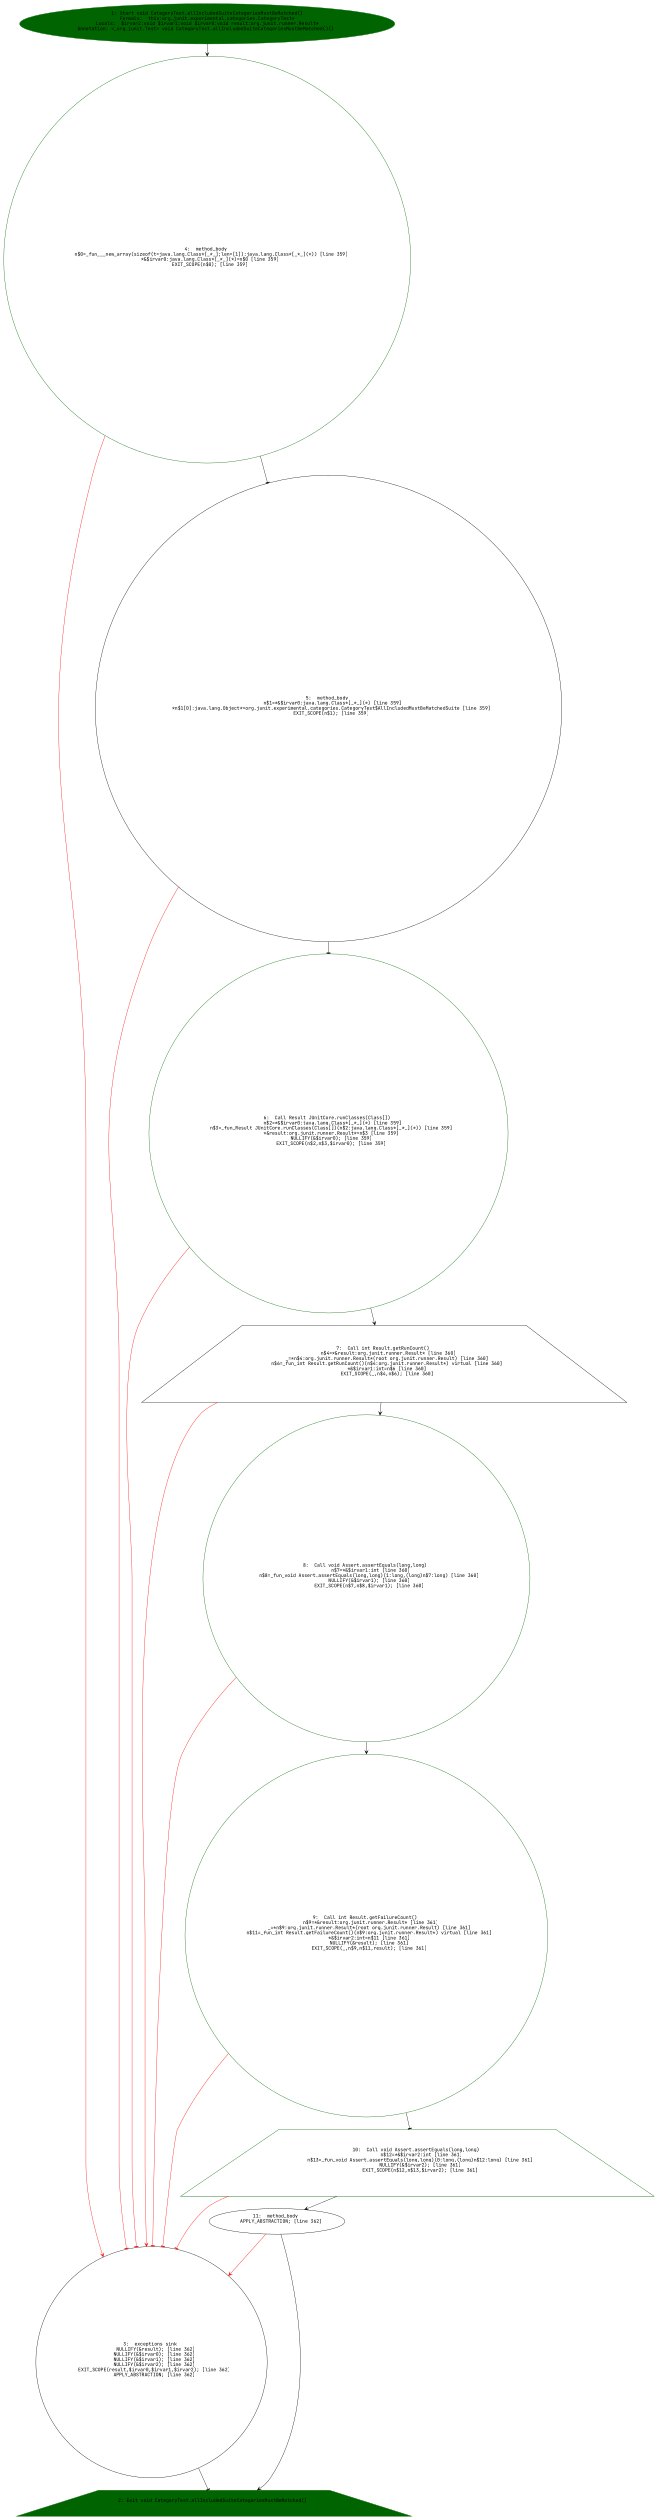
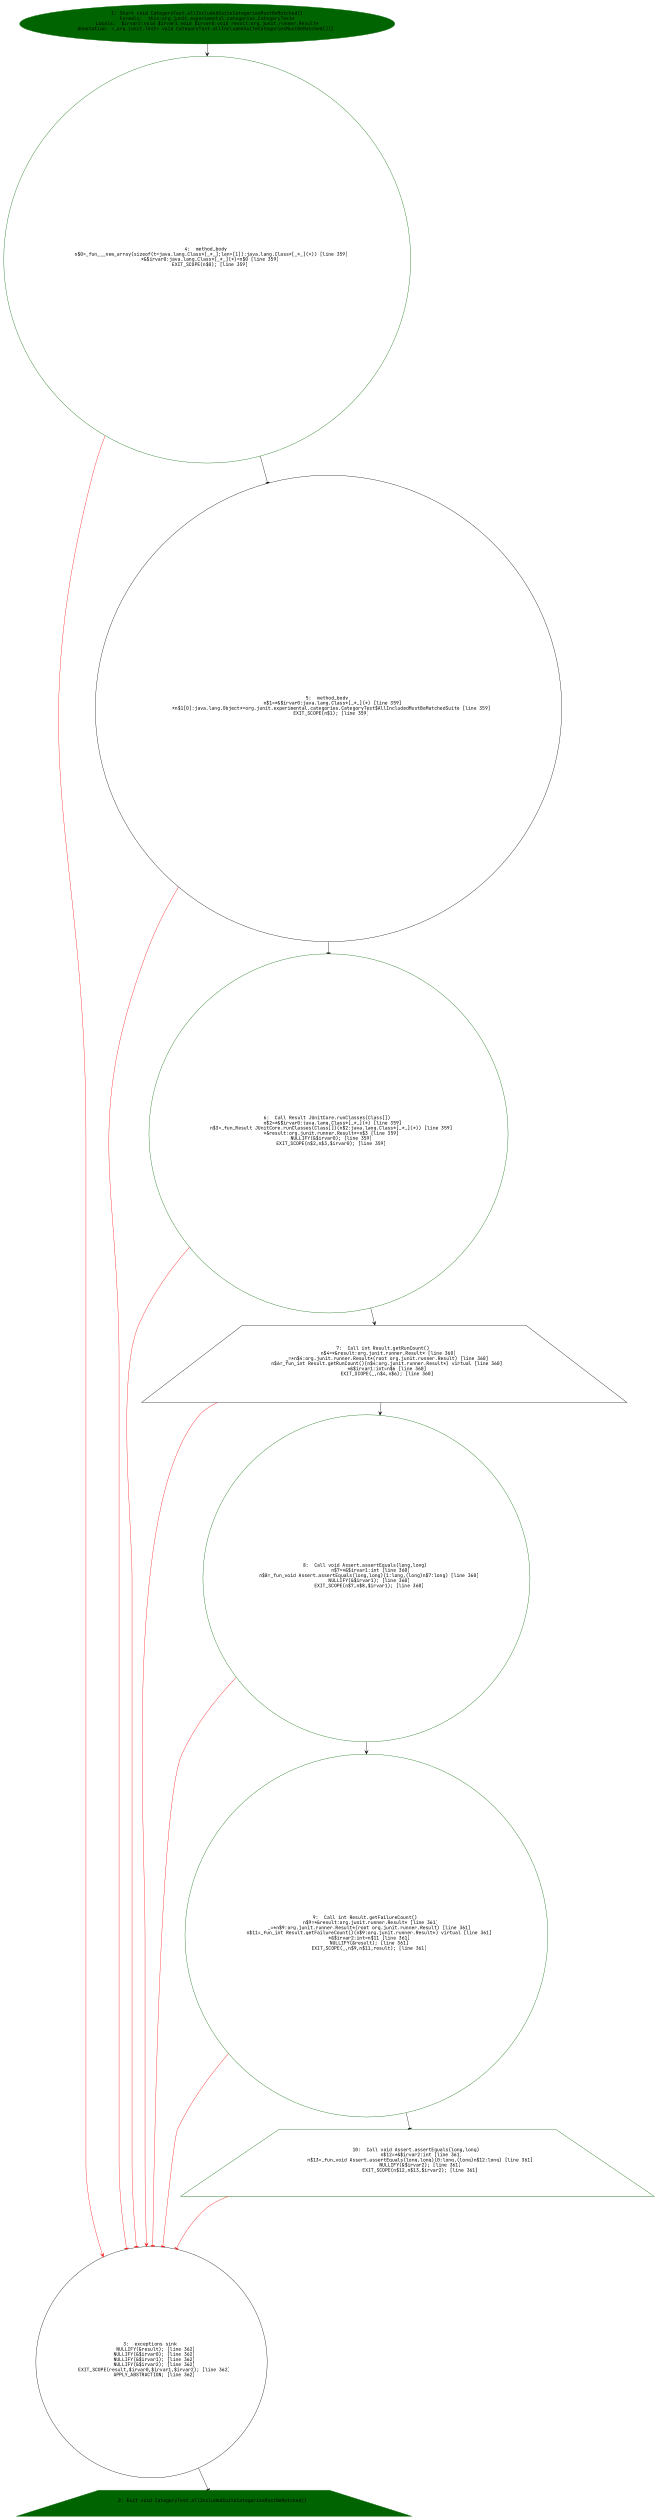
node "11:  method_body APPLY_ABSTRACTION; [line 362]": removed
